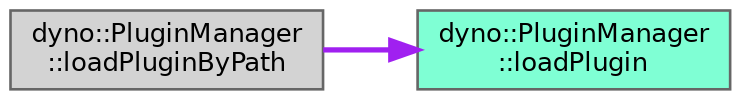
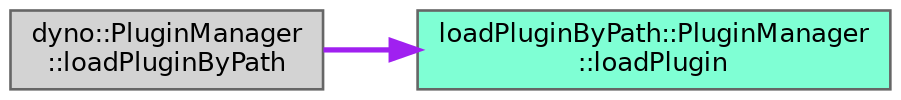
node "dyno::PluginManager ::loadPlugin": label "dyno::PluginManager ::loadPlugin" -> "loadPluginByPath::PluginManager ::loadPlugin"
